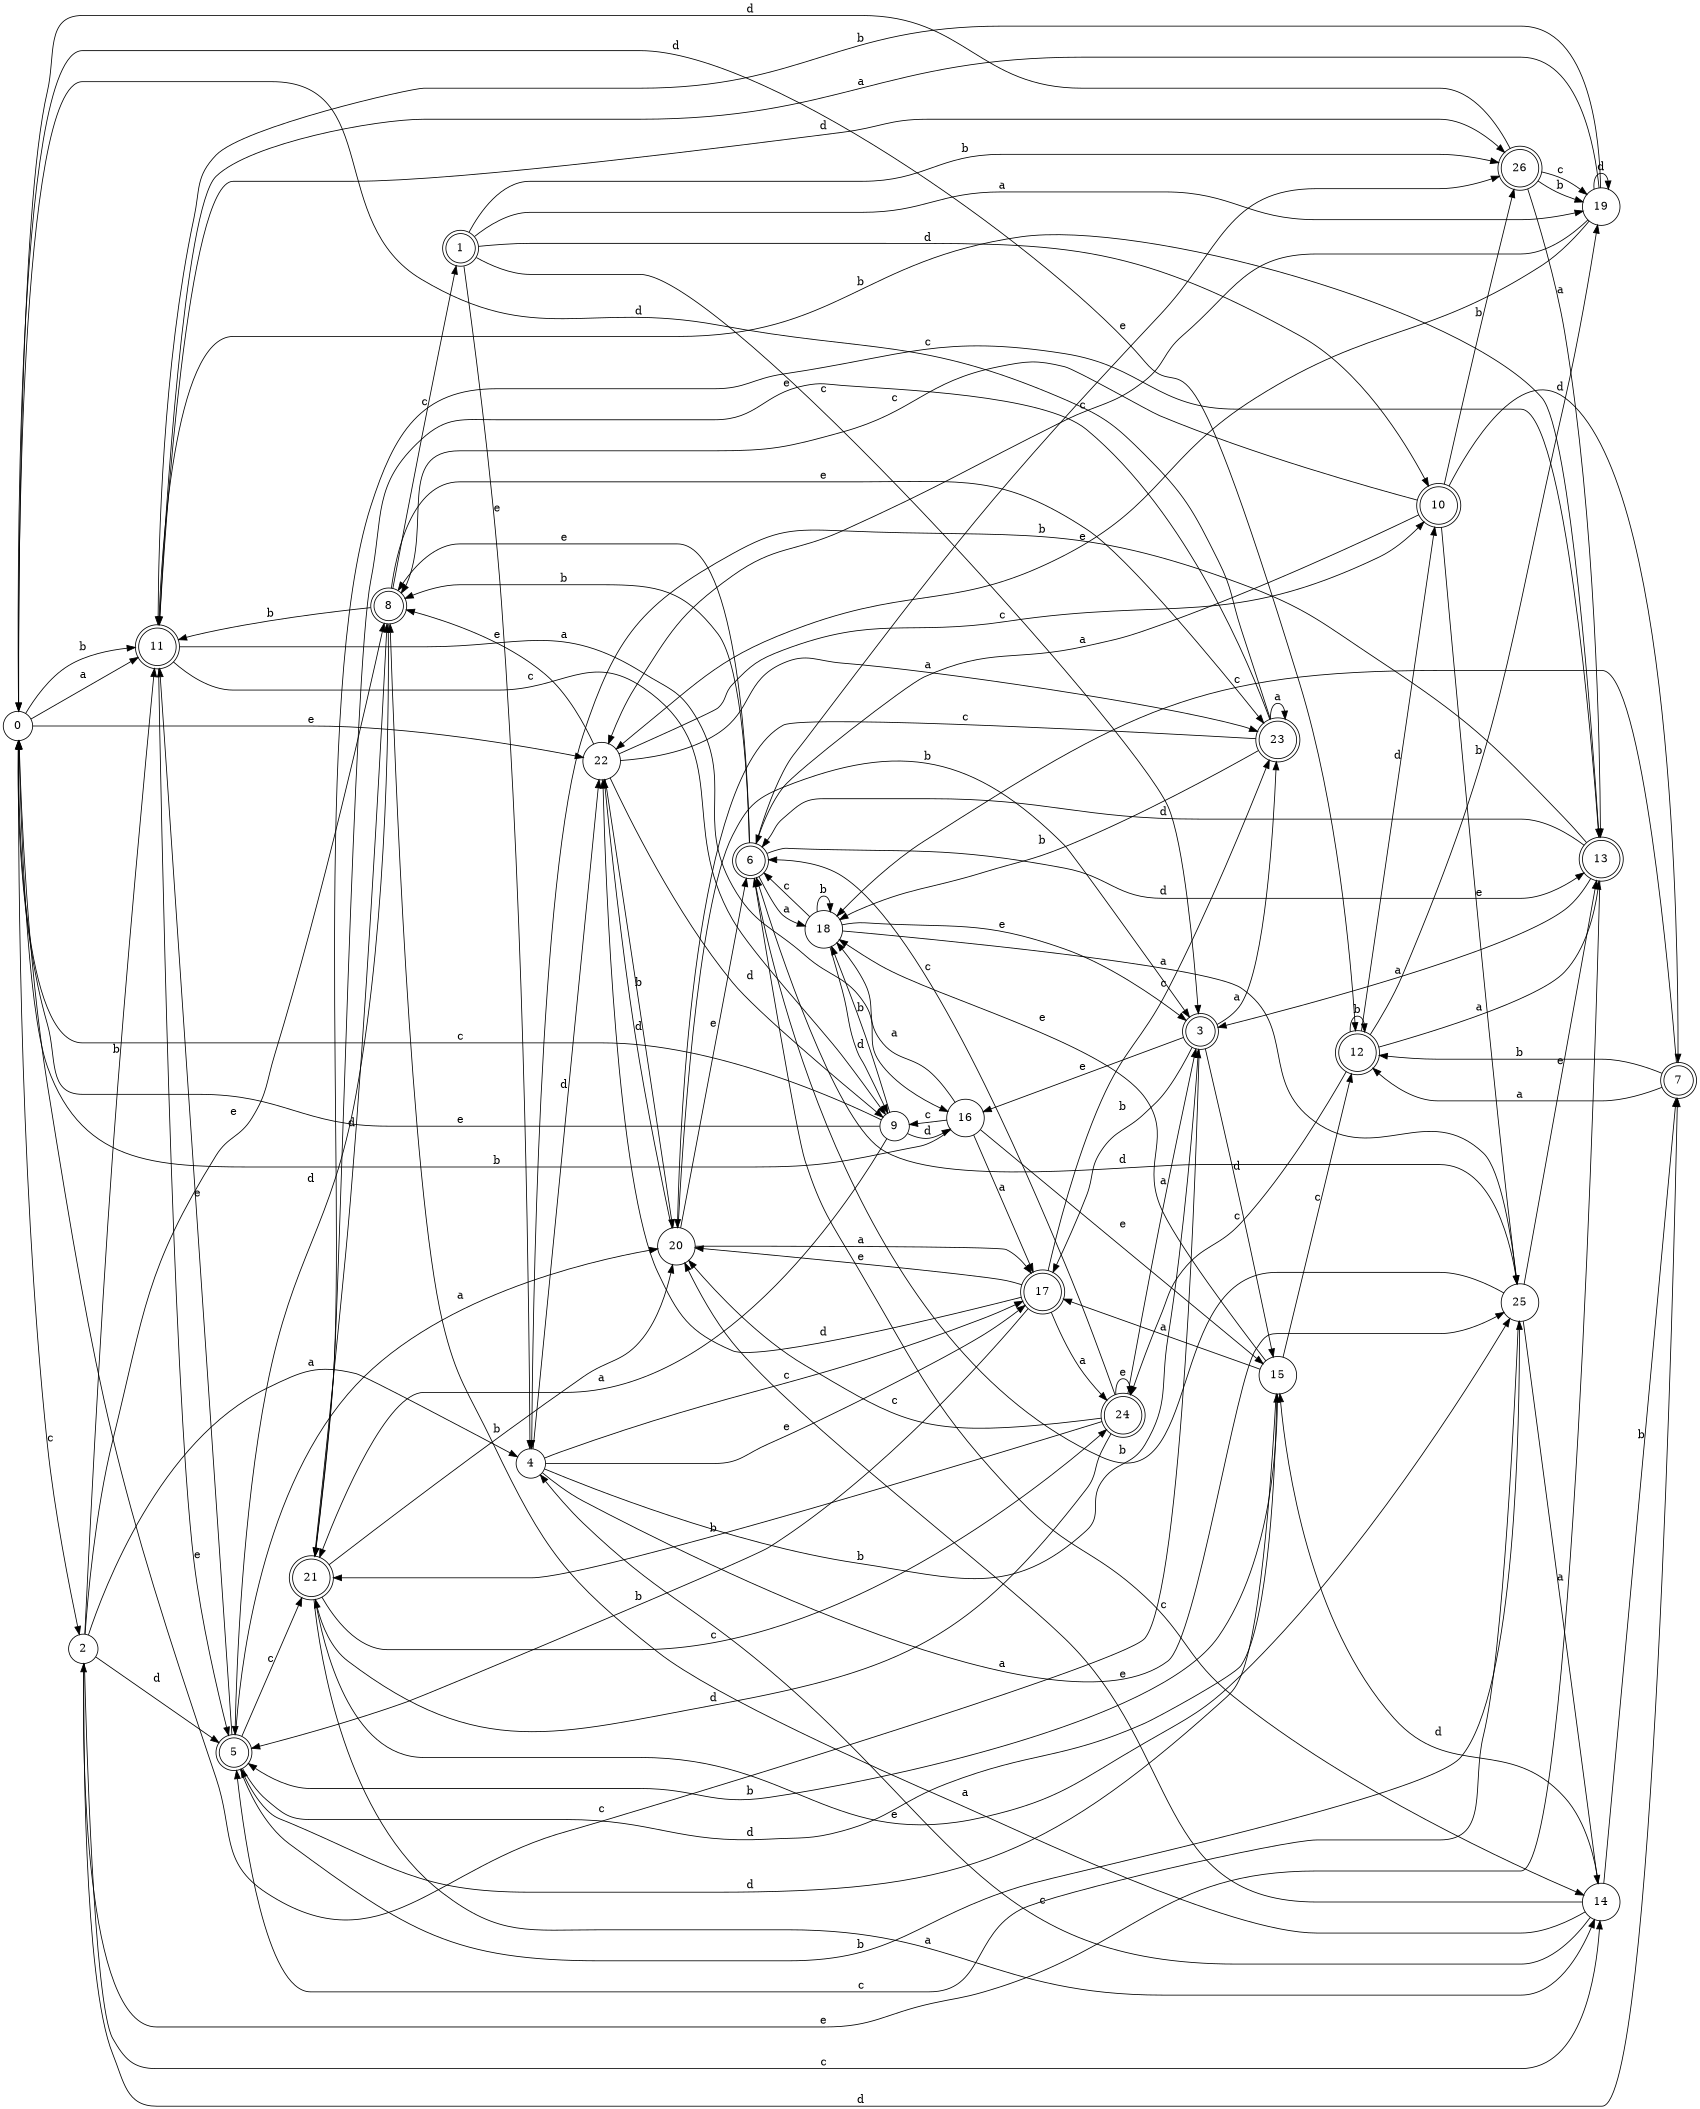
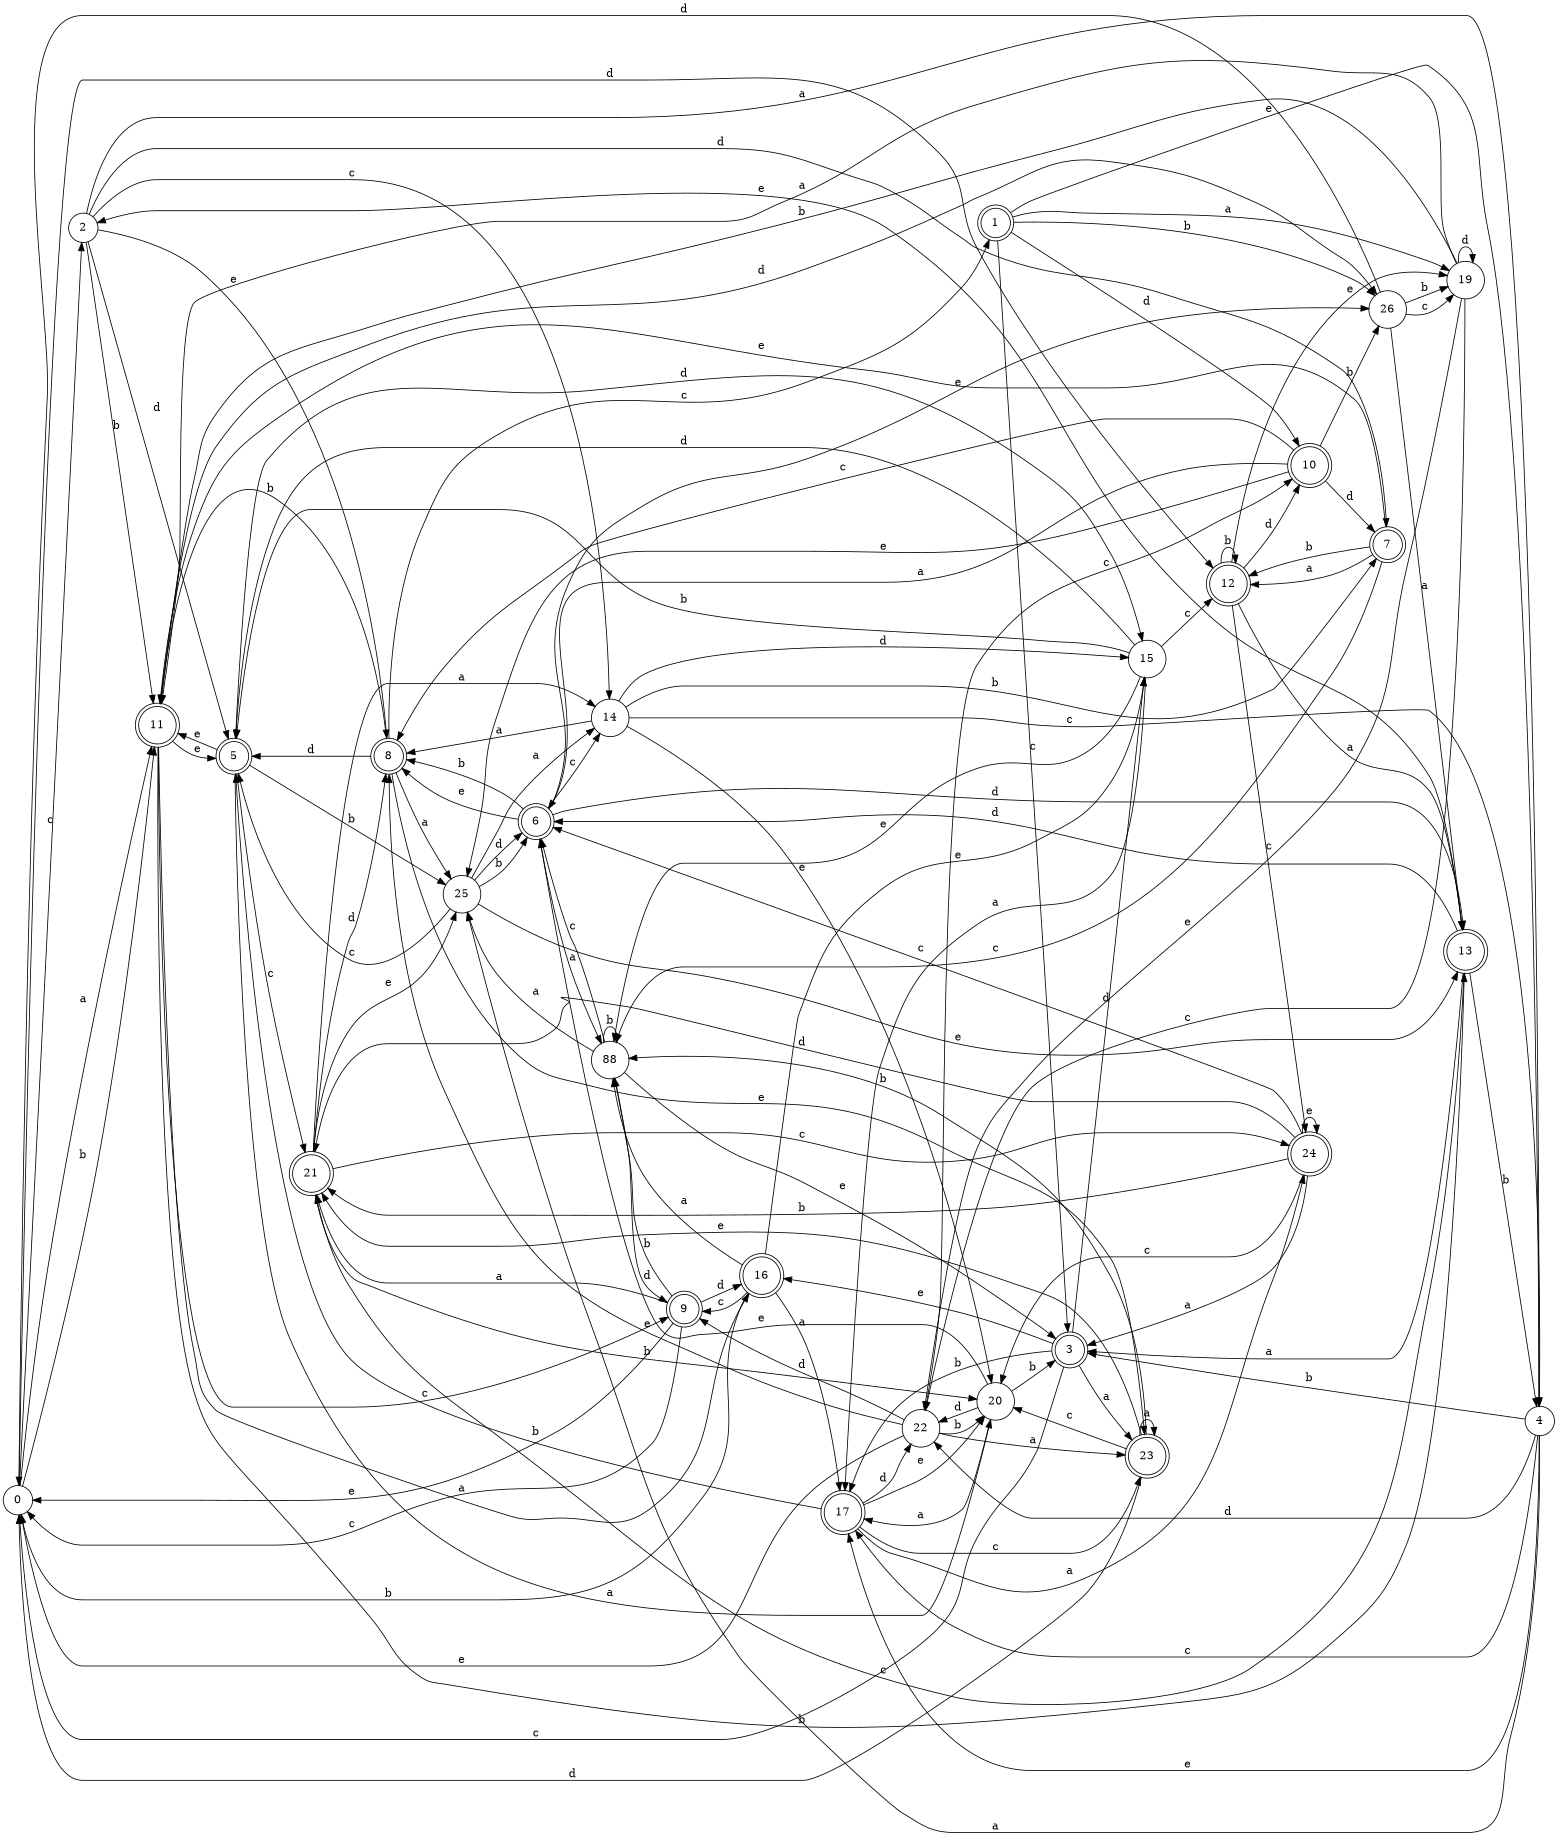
node "26": shape doublecircle -> circle
edge "7" -> "11": added, label "e"
edge "0" -> "22": reversed
edge "12" -> "19": label "b" -> "e"
edge "8" -> "25": added, label "a"
node "18": label "18" -> "88"
node "16": shape circle -> doublecircle
node "9": shape circle -> doublecircle
